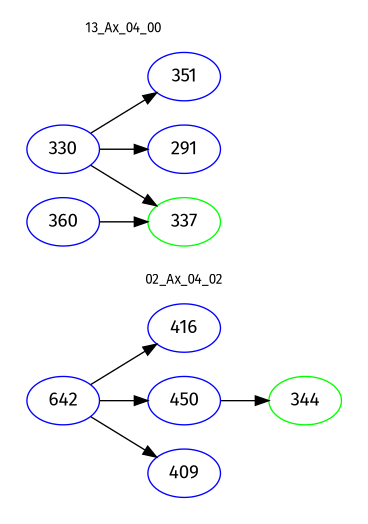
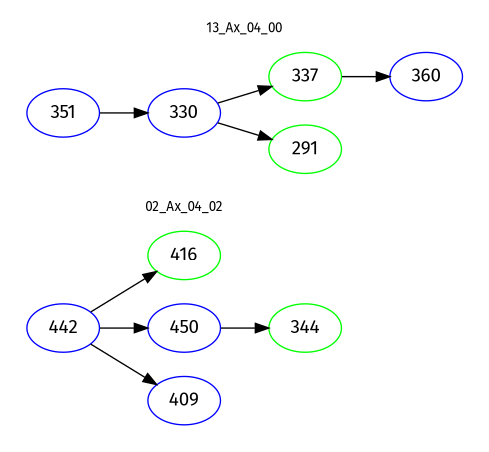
edge "330" -> "351": reversed
node "291": color blue -> green
edge "360" -> "337": reversed
node "416": color blue -> green
node "642": label "642" -> "442"
